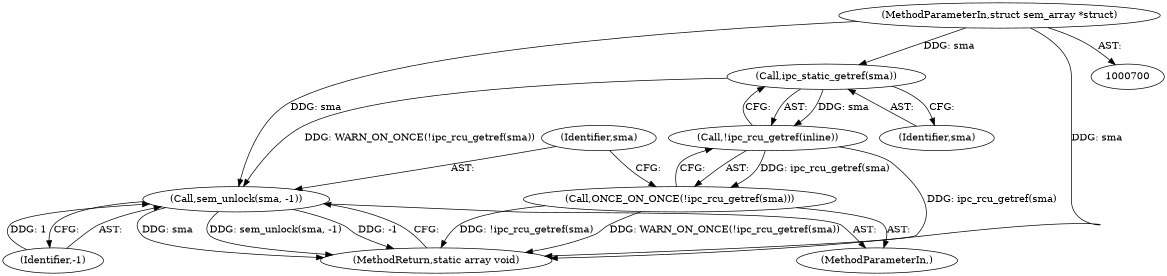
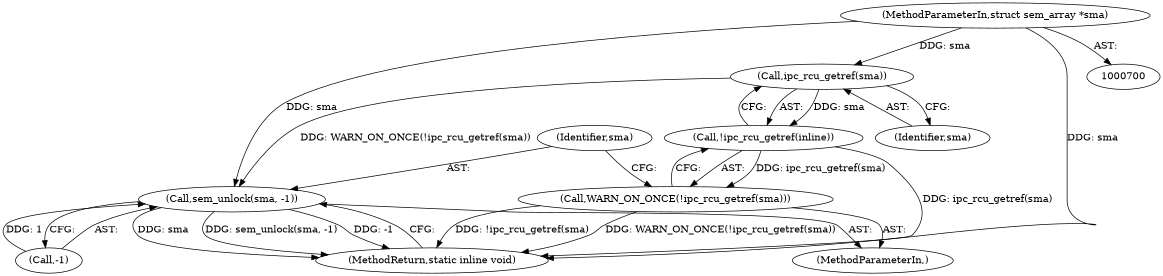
node "(MethodParameterIn,struct sem_array *struct)": label "(MethodParameterIn,struct sem_array *struct)" -> "(MethodParameterIn,struct sem_array *sma)"
node "(Call,ipc_static_getref(sma))": label "(Call,ipc_static_getref(sma))" -> "(Call,ipc_rcu_getref(sma))"
node "(Call,ONCE_ON_ONCE(!ipc_rcu_getref(sma)))": label "(Call,ONCE_ON_ONCE(!ipc_rcu_getref(sma)))" -> "(Call,WARN_ON_ONCE(!ipc_rcu_getref(sma)))"
node "(Identifier,-1)": label "(Identifier,-1)" -> "(Call,-1)"
node "(MethodReturn,static array void)": label "(MethodReturn,static array void)" -> "(MethodReturn,static inline void)"
